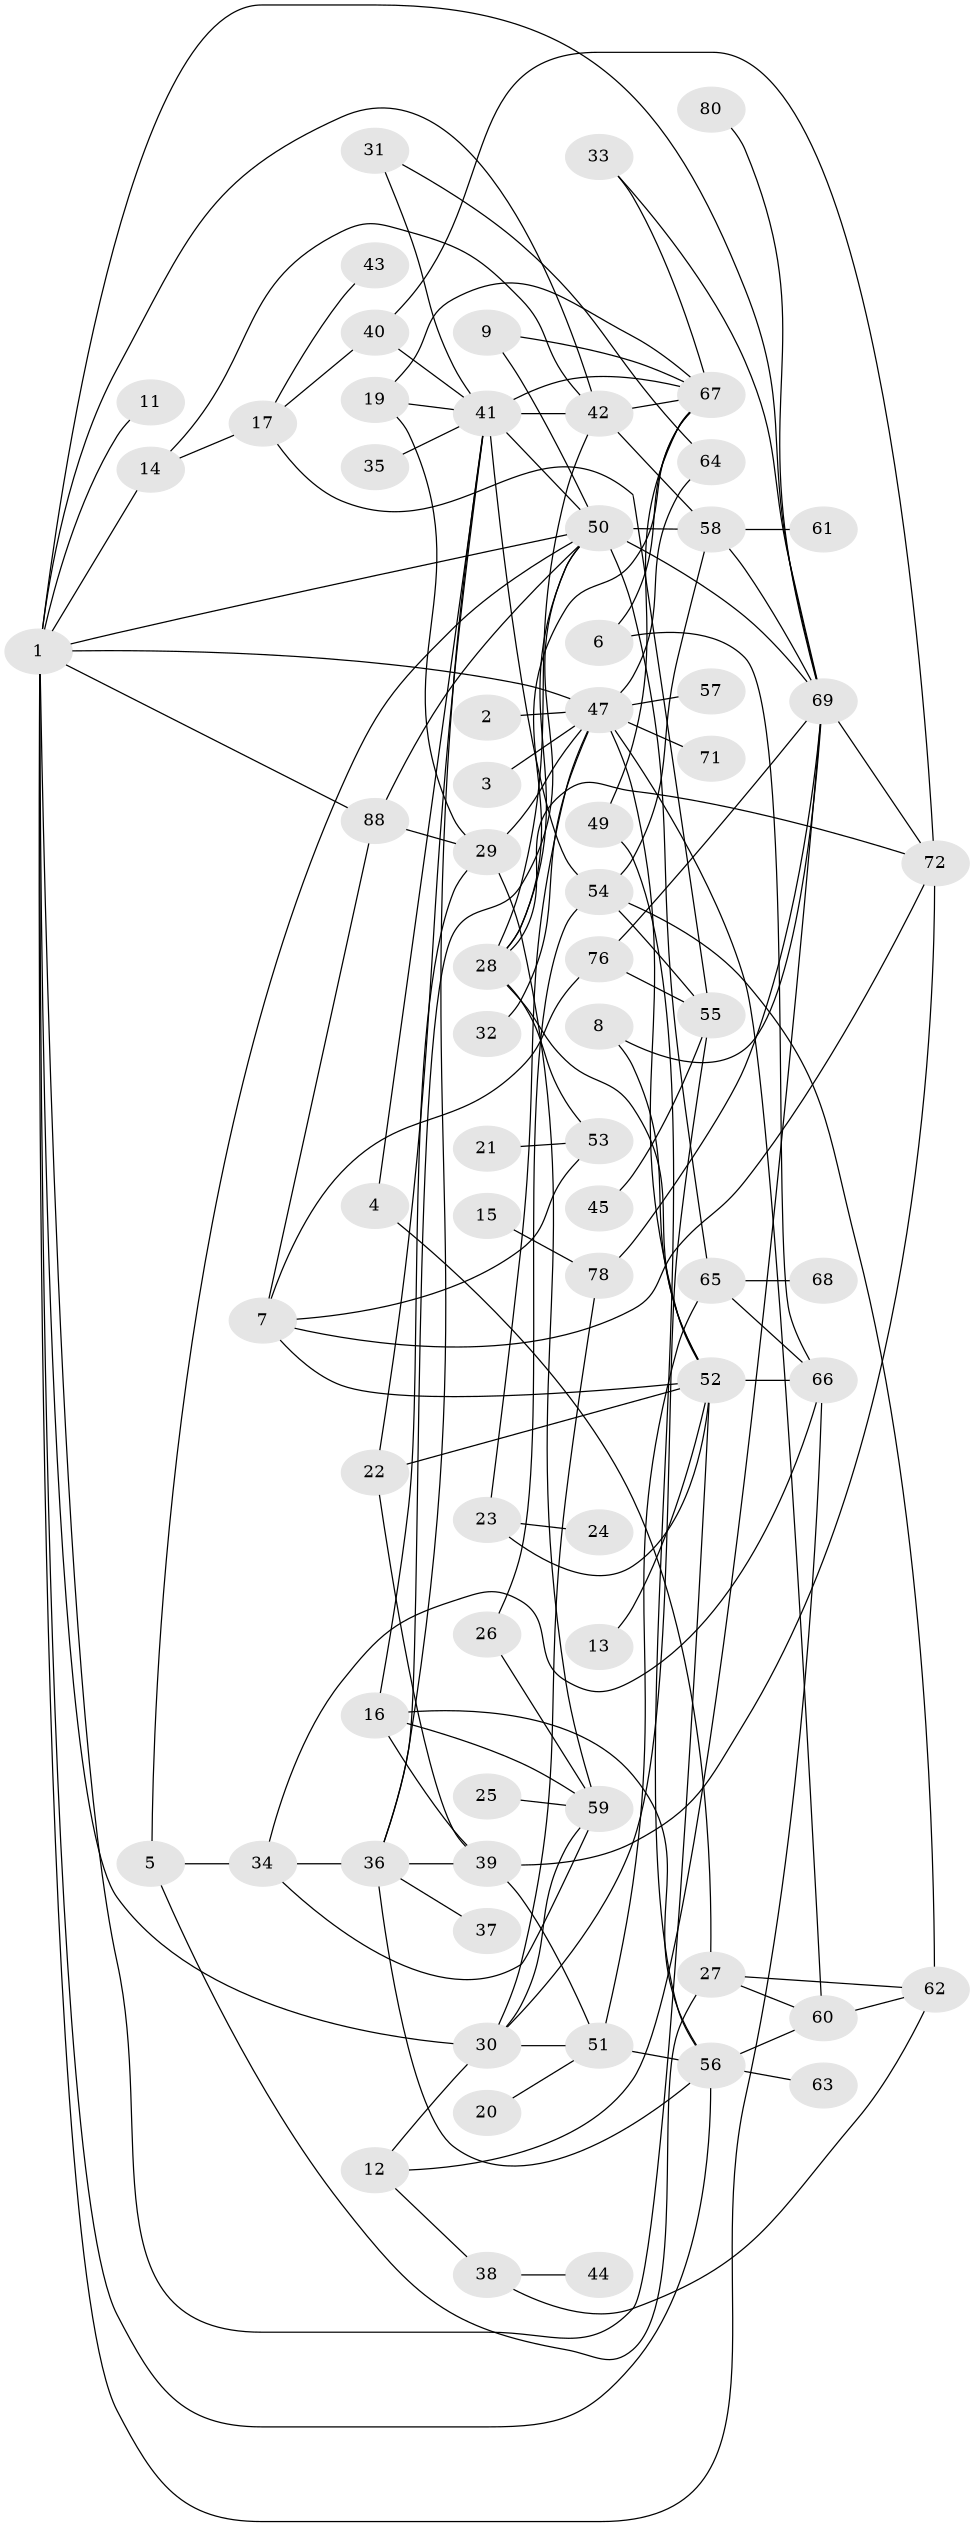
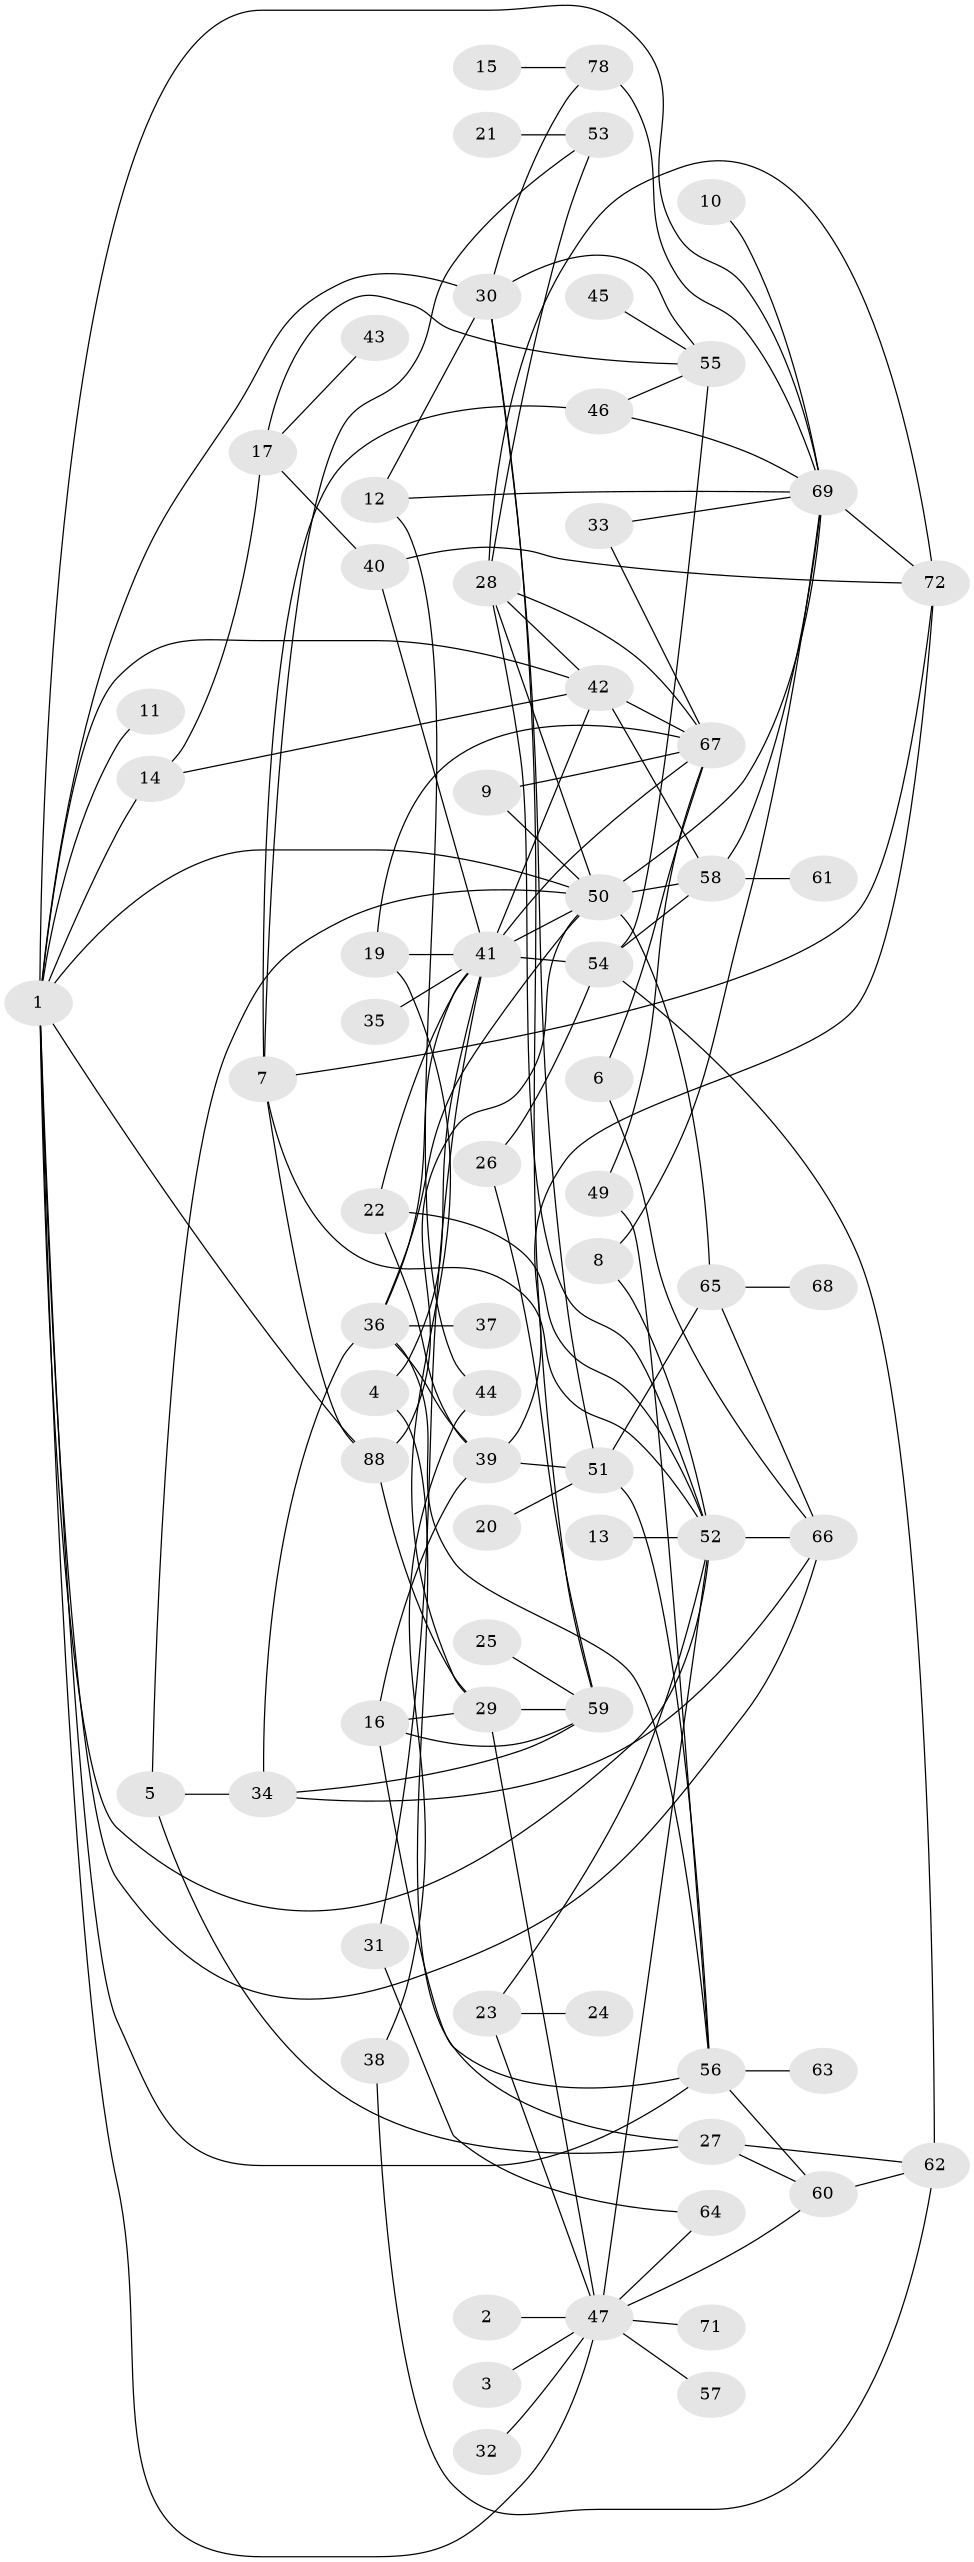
node "80": label "80" -> "10"
node "76": label "76" -> "46"
edge "12" -- "38": now "12" -- "44"
